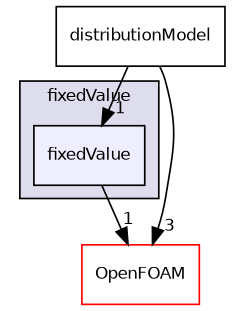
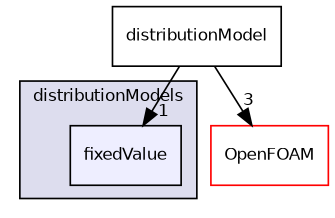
cluster "fixedValue": label "fixedValue" -> "distributionModels"
edge "fixedValue" -> "OpenFOAM": removed
